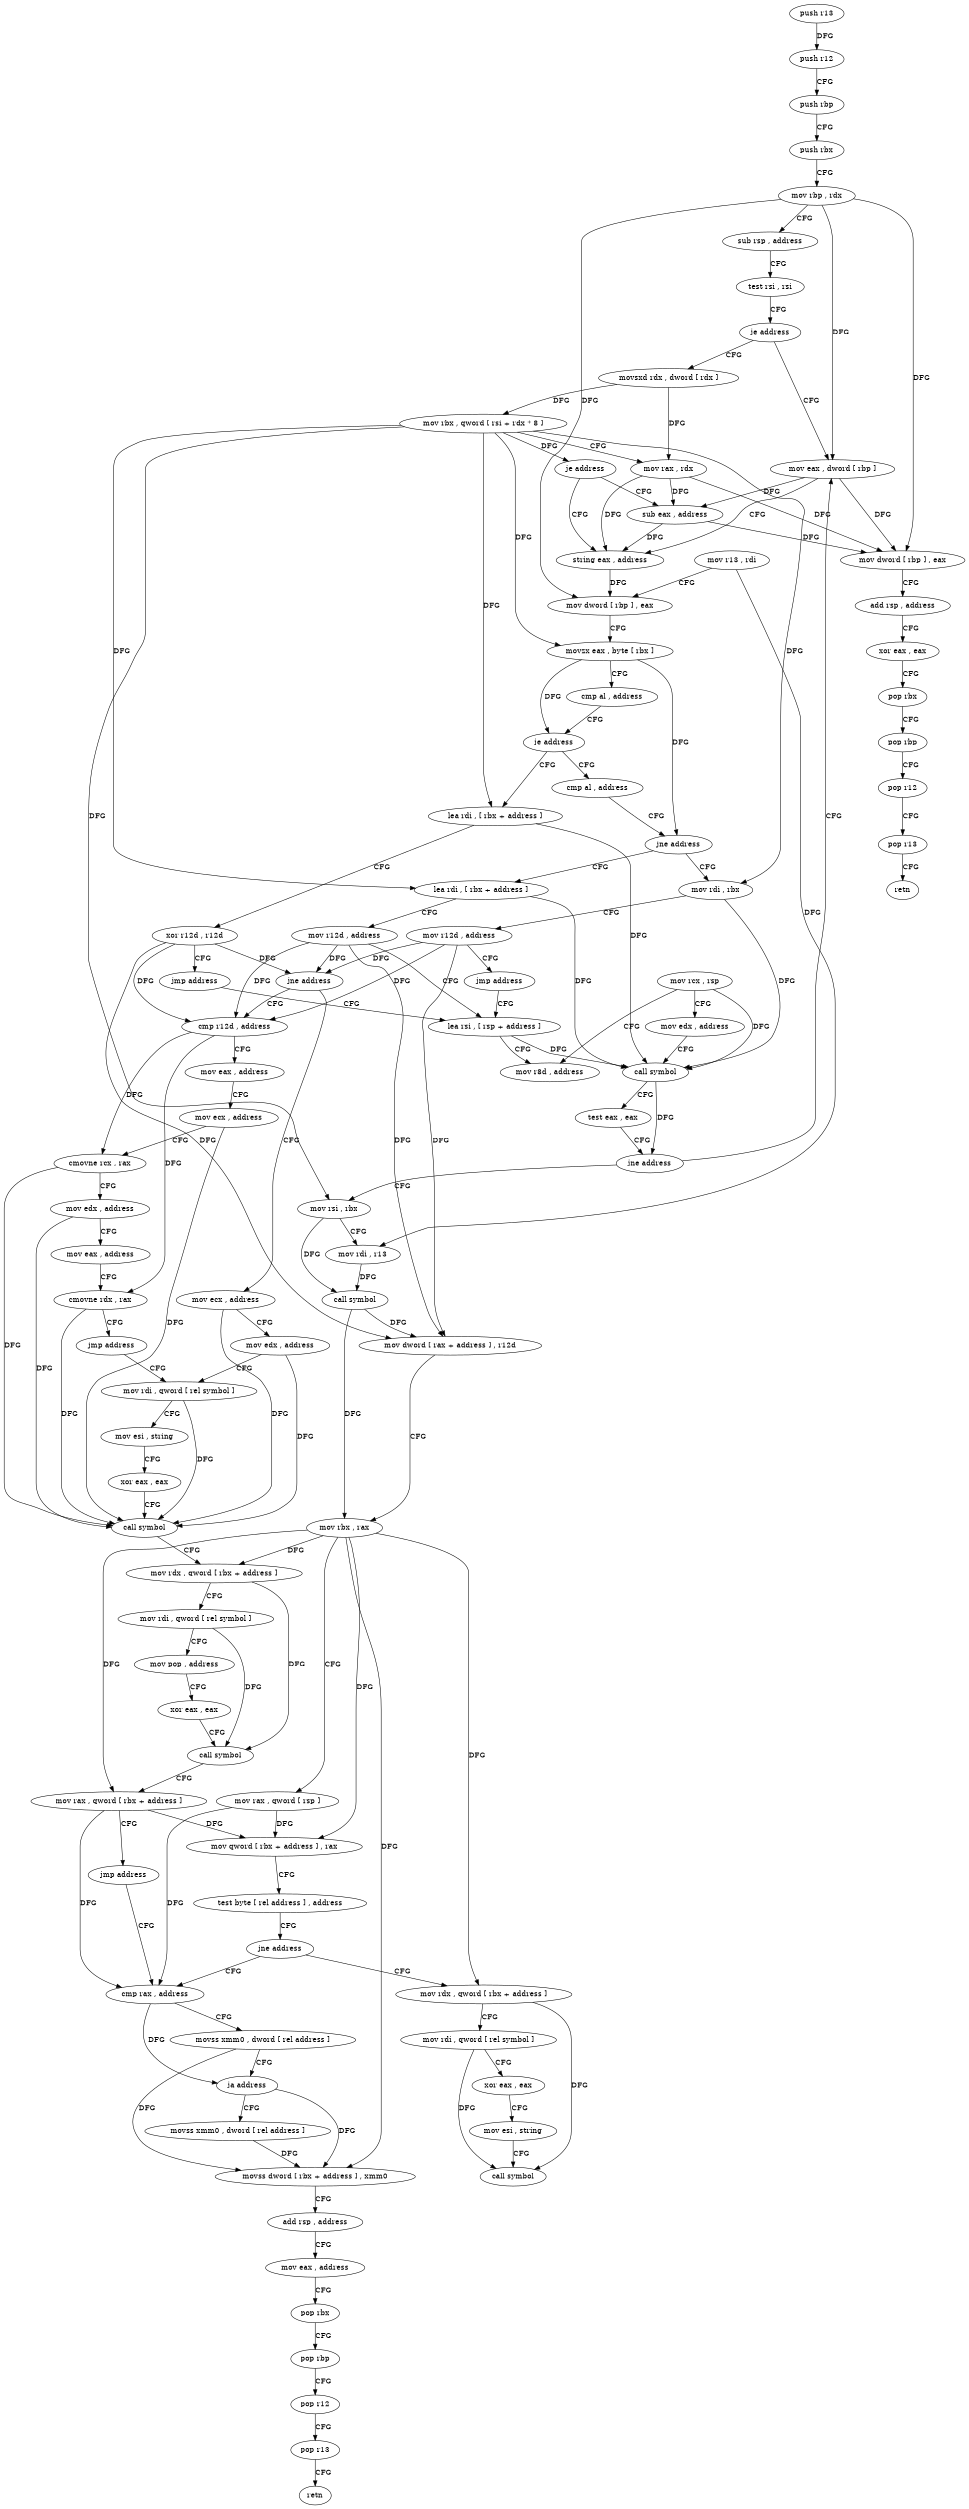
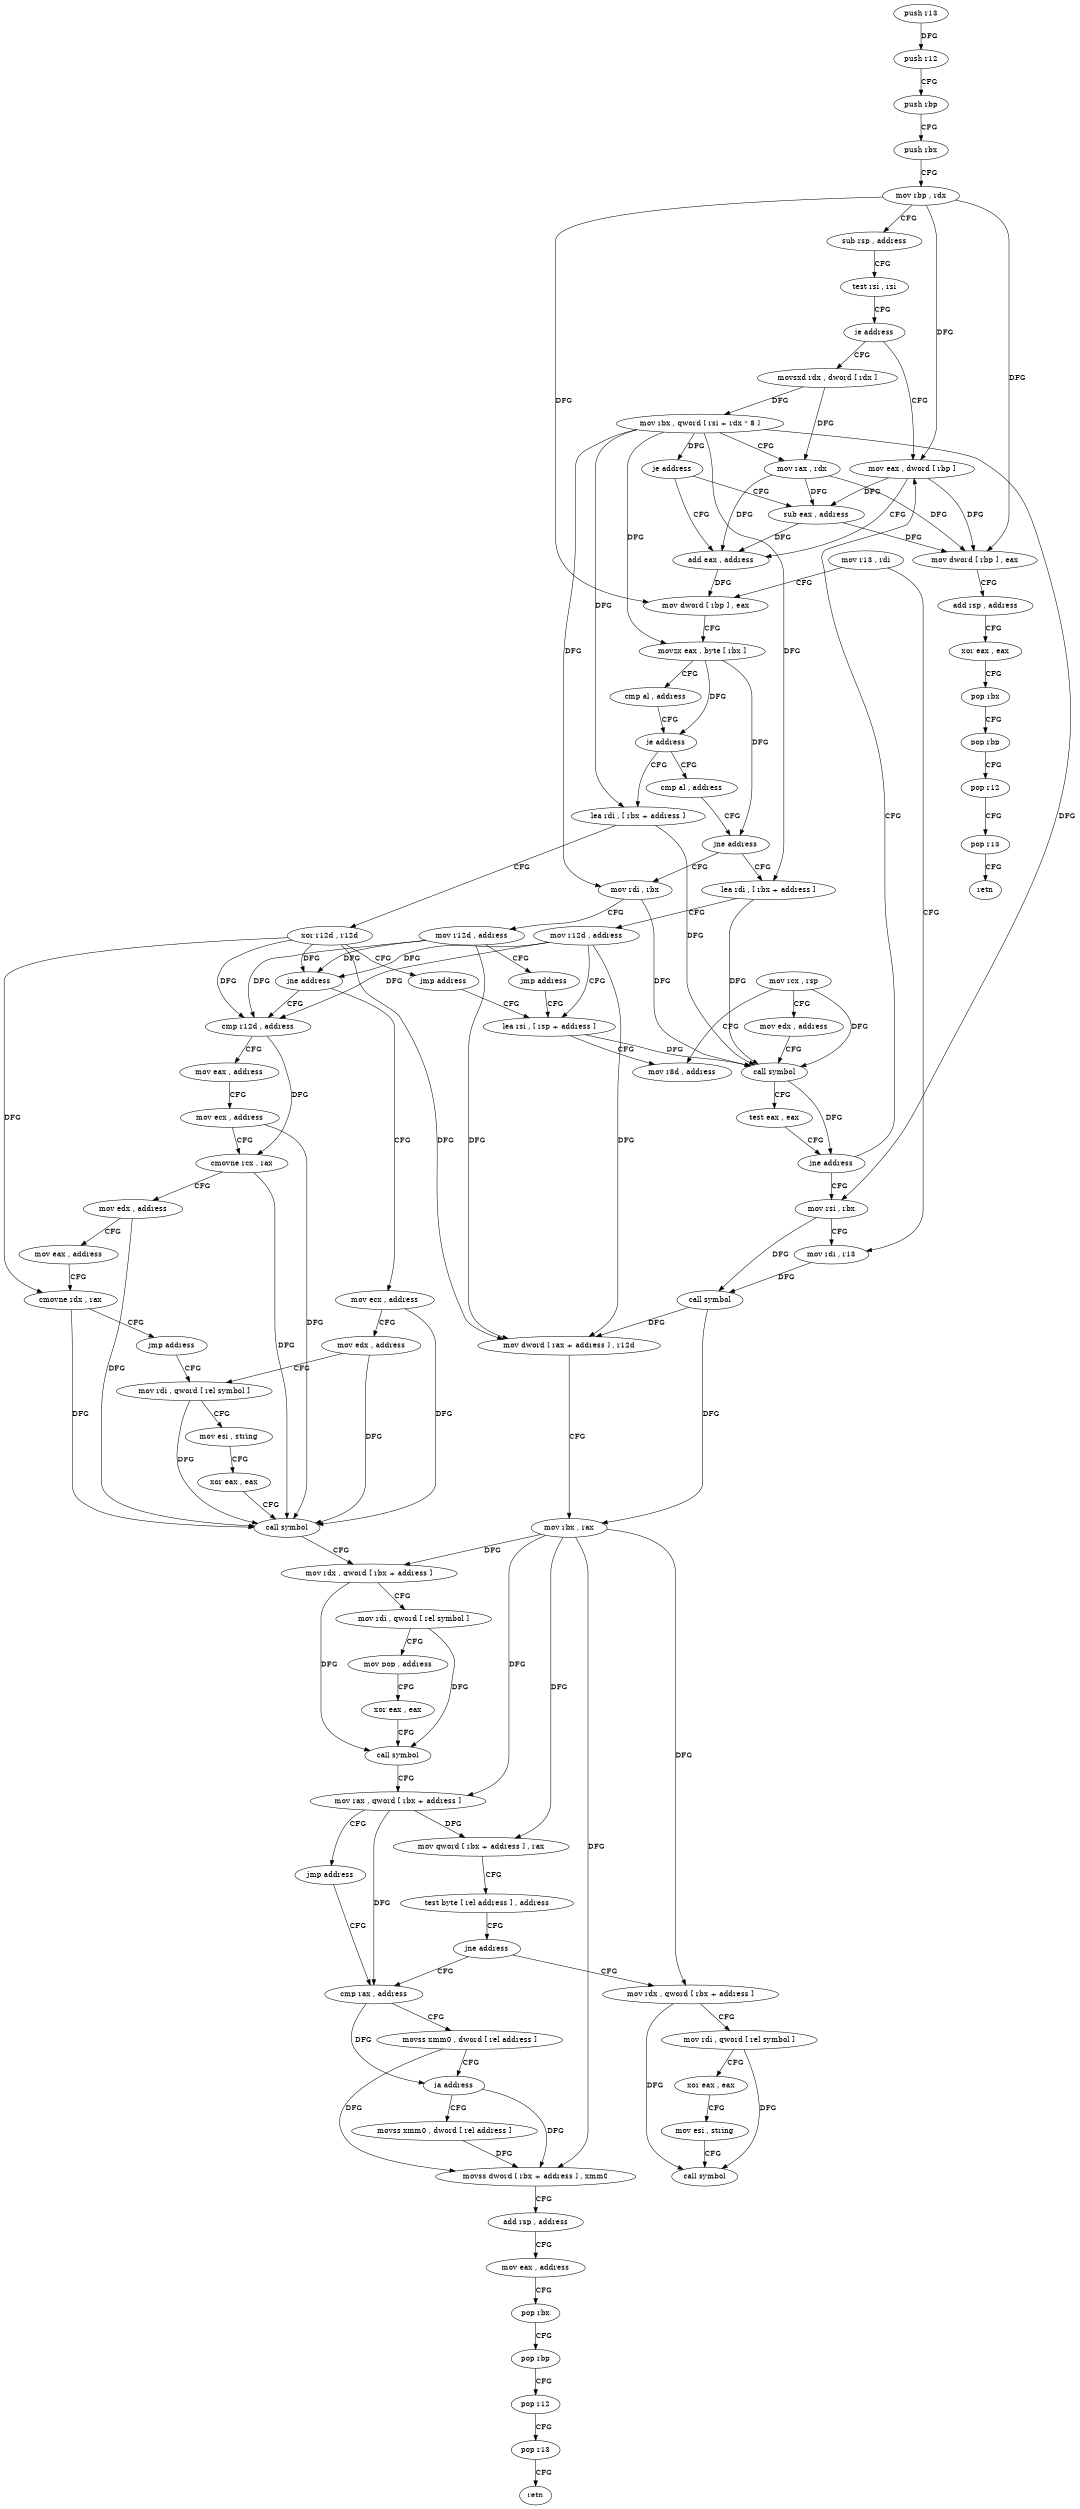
node "string eax , address": label "string eax , address" -> "add eax , address"
edge "mov r13 , rdi" -> "mov rdi , r13": label "DFG" -> "CFG"
edge "cmp r12d , address" -> "cmovne rdx , rax": now "xor r12d , r12d" -> "cmovne rdx , rax"
node "mov rax , qword [ rsp ]": removed
